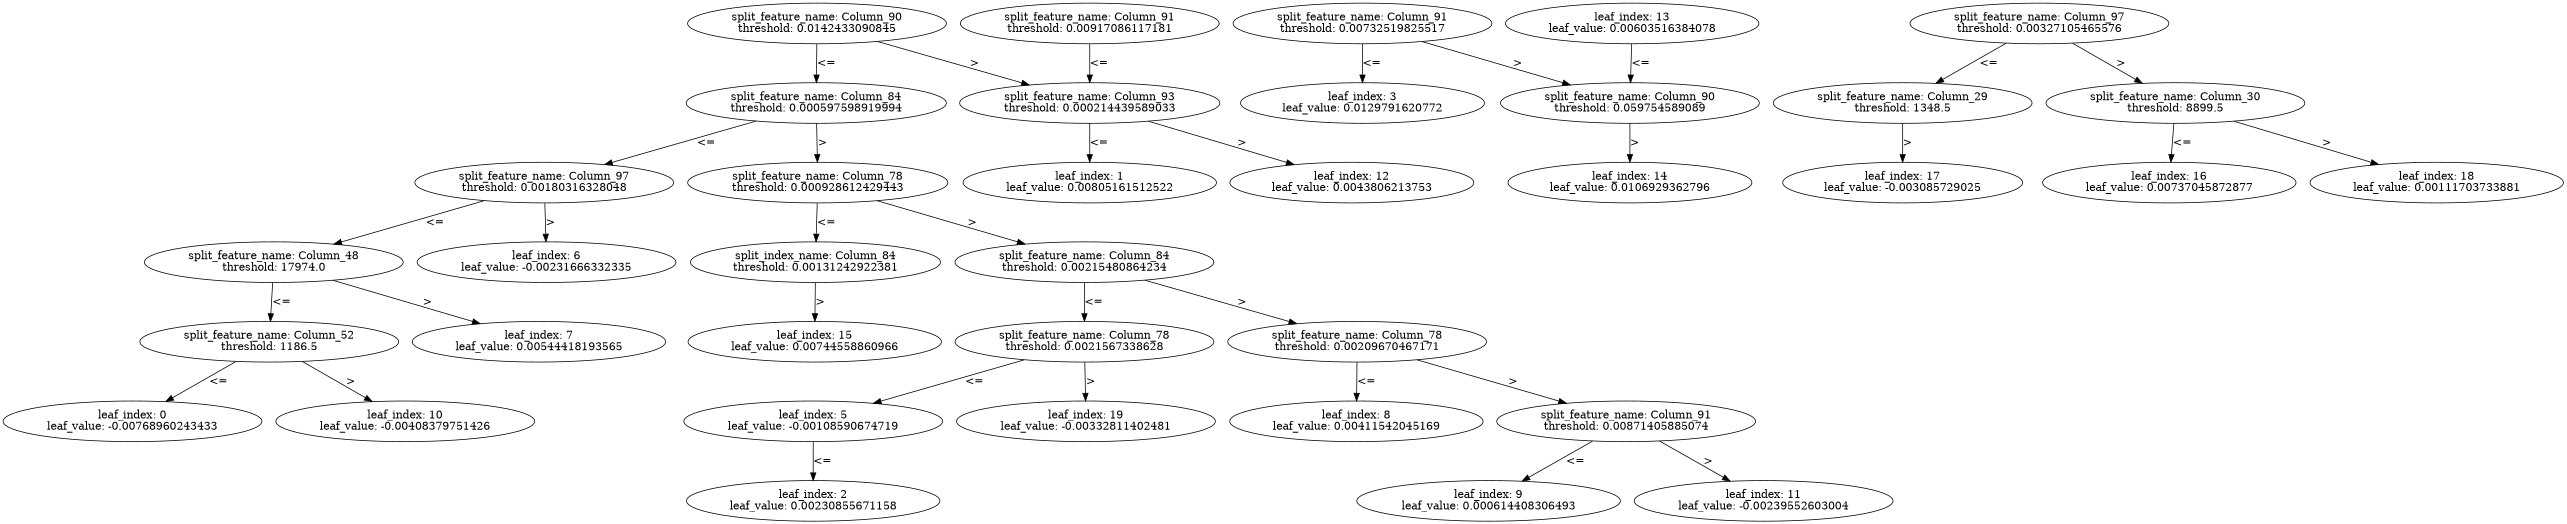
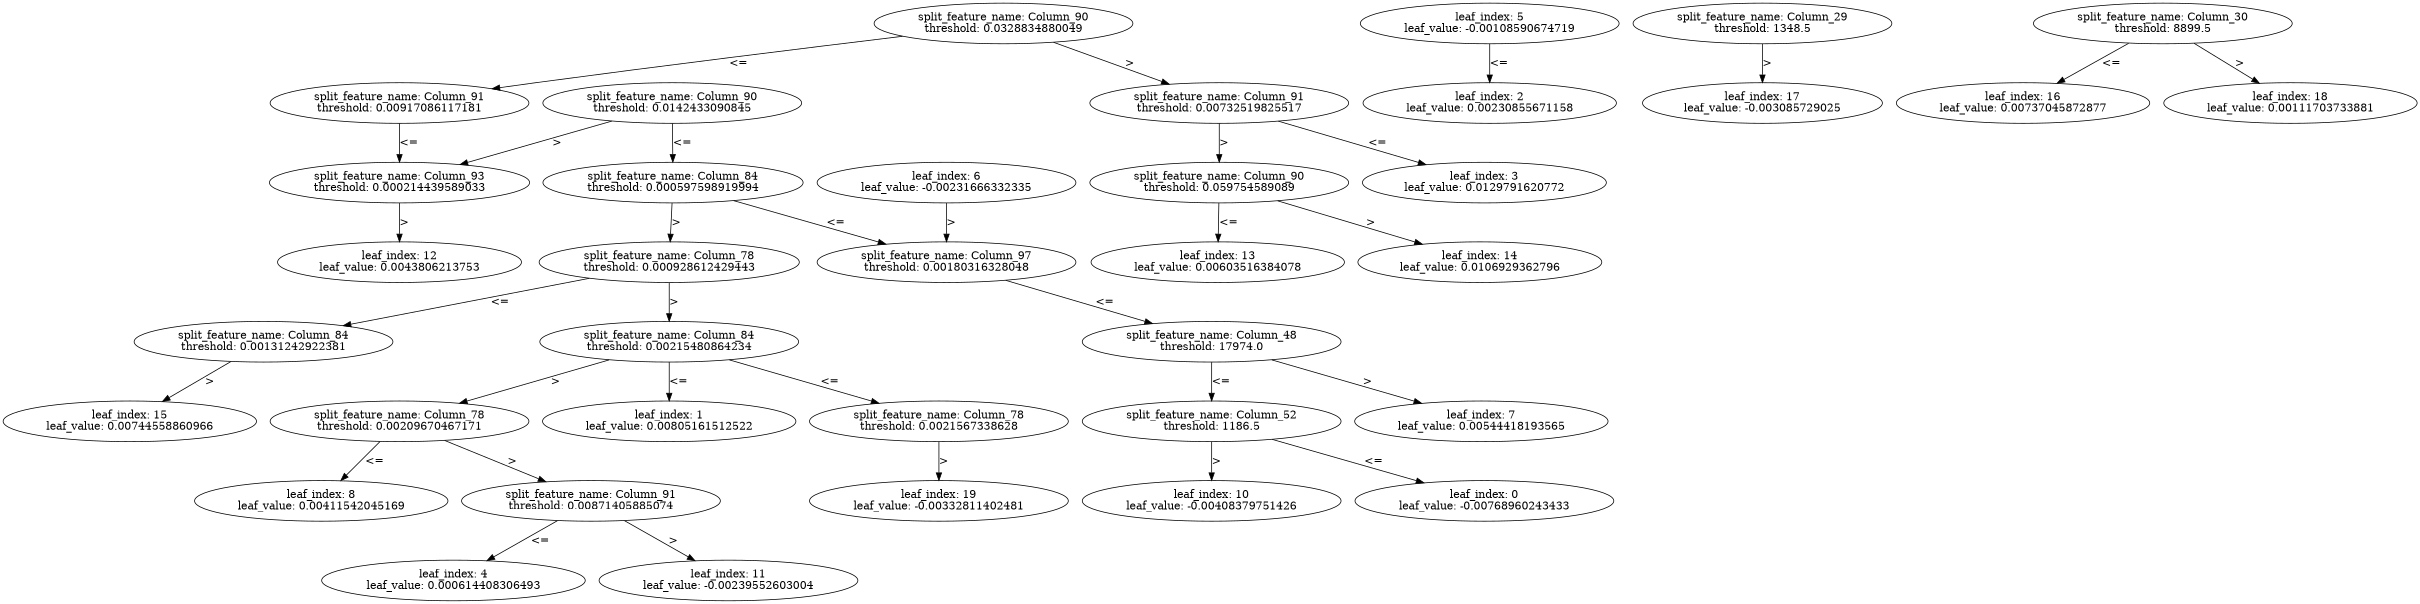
node "split_feature_name: Column_90 threshold: 0.0328834880049": added
node "split_feature_name: Column_97 threshold: 0.00327105465576": removed
edge "leaf_index: 13 leaf_value: 0.00603516384078" -> "split_feature_name: Column_90 threshold: 0.059754589089": reversed
edge "split_feature_name: Column_93 threshold: 0.000214439589033" -> "leaf_index: 1 leaf_value: 0.00805161512522": now "split_feature_name: Column_84 threshold: 0.00215480864234" -> "leaf_index: 1 leaf_value: 0.00805161512522"
edge "split_feature_name: Column_97 threshold: 0.00180316328048" -> "leaf_index: 6 leaf_value: -0.00231666332335": reversed
node "split_index_name: Column_84 threshold: 0.00131242922381": label "split_index_name: Column_84 threshold: 0.00131242922381" -> "split_feature_name: Column_84 threshold: 0.00131242922381"
edge "split_feature_name: Column_78 threshold: 0.0021567338628" -> "leaf_index: 5 leaf_value: -0.00108590674719": removed, label "<="
node "leaf_index: 9 leaf_value: 0.000614408306493": label "leaf_index: 9 leaf_value: 0.000614408306493" -> "leaf_index: 4 leaf_value: 0.000614408306493"
